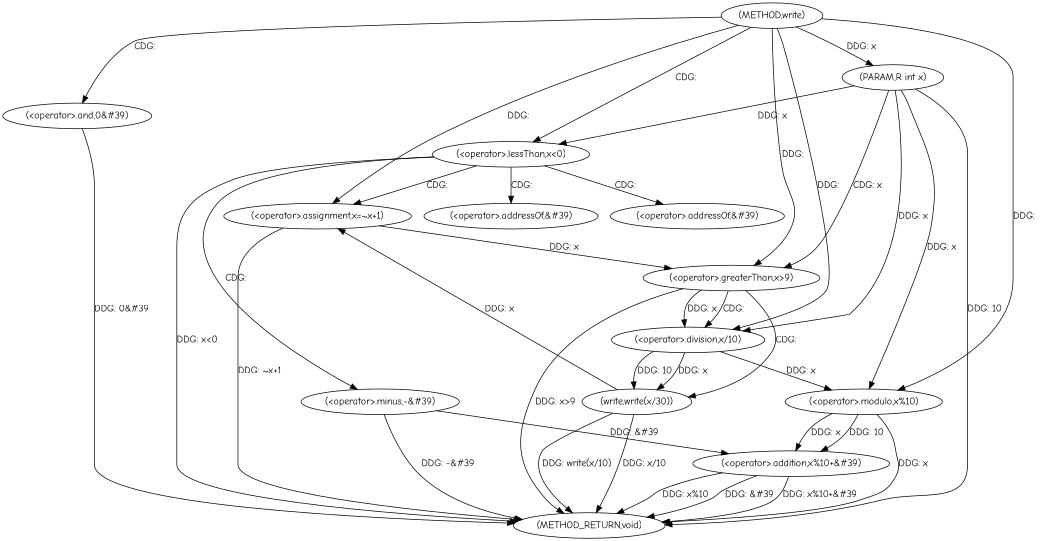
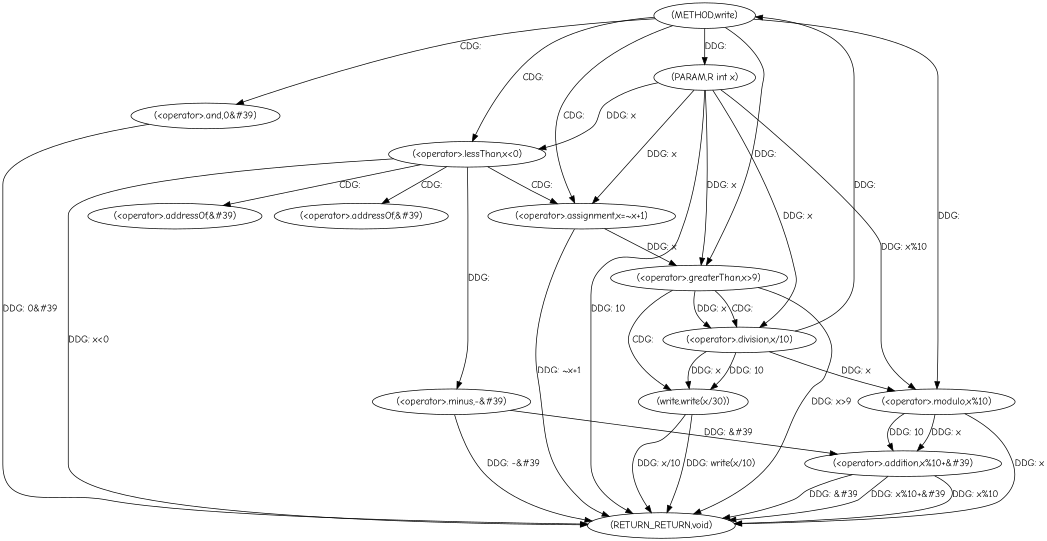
edge "(METHOD,write)" -> "(PARAM,R int x)": label "DDG: x" -> "DDG: "
edge "(METHOD,write)" -> "(<operator>.assignment,x=~x+1)": label "DDG: " -> "CDG: "
edge "(PARAM,R int x)" -> "(<operator>.greaterThan,x>9)": label "CDG: x" -> "DDG: x"
edge "(METHOD,write)" -> "(<operator>.division,x/10)": reversed
edge "(PARAM,R int x)" -> "(<operator>.modulo,x%10)": label "DDG: x" -> "DDG: x%10"
edge "(<operator>.lessThan,x<0)" -> "(<operator>.minus,-&#39)": label "CDG: " -> "DDG: "
edge "(write,write(x/30))" -> "(<operator>.assignment,x=~x+1)": now "(PARAM,R int x)" -> "(<operator>.assignment,x=~x+1)"
node "(METHOD_RETURN,void)": label "(METHOD_RETURN,void)" -> "(RETURN_RETURN,void)"
